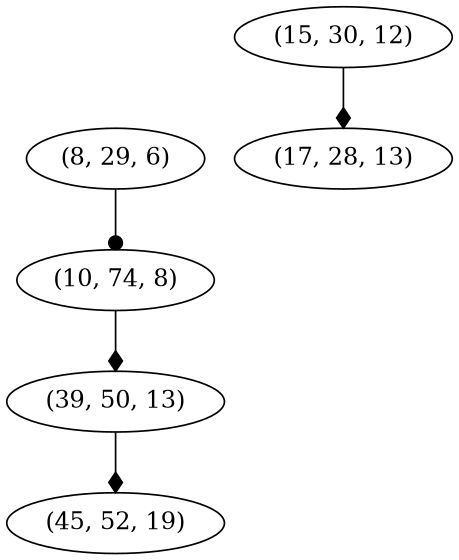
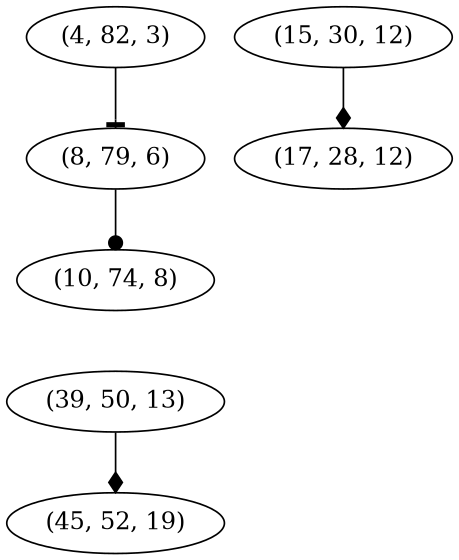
node "(4, 82, 3)": added
node "(8, 29, 6)": label "(8, 29, 6)" -> "(8, 79, 6)"
node "(17, 28, 13)": label "(17, 28, 13)" -> "(17, 28, 12)"
edge "(10, 74, 8)" -> "(39, 50, 13)": removed
